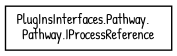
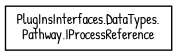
node "PlugInsInterfaces.Pathway. Pathway.IProcessReference": label "PlugInsInterfaces.Pathway. Pathway.IProcessReference" -> "PlugInsInterfaces.DataTypes. Pathway.IProcessReference"
